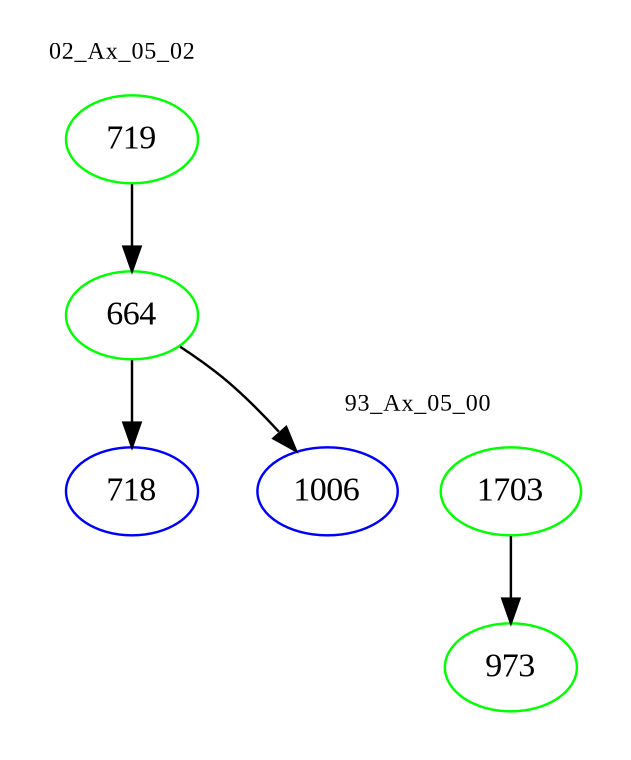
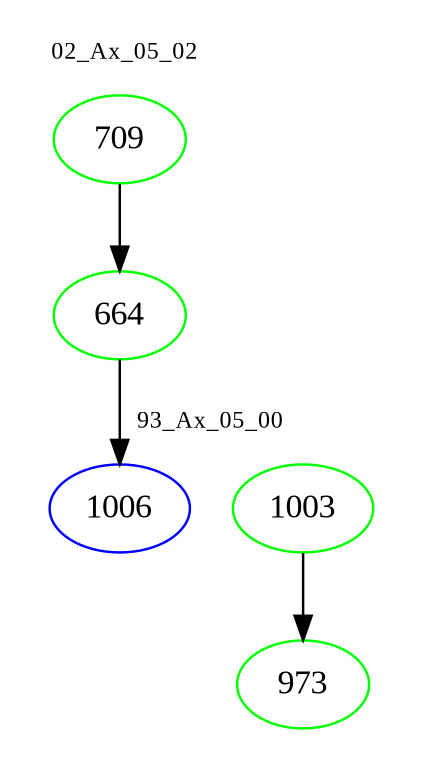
node "719": label "719" -> "709"
node "718": removed
node "1703": label "1703" -> "1003"
